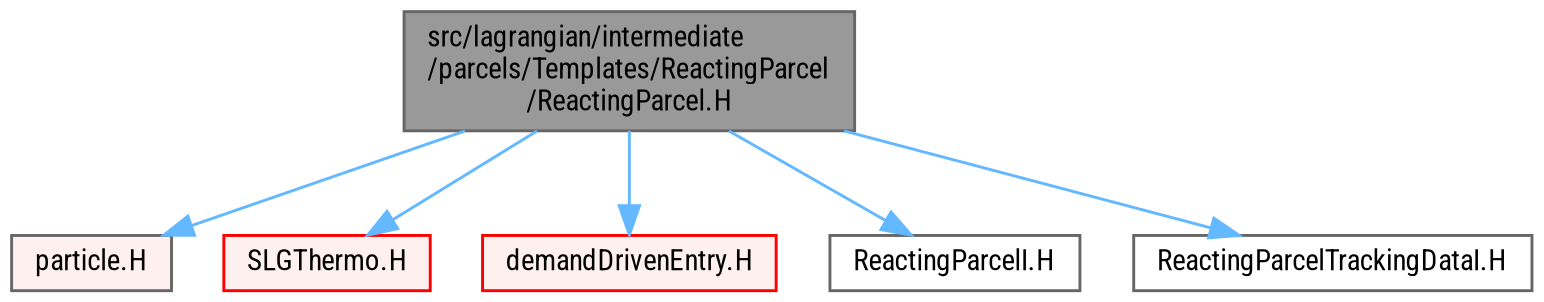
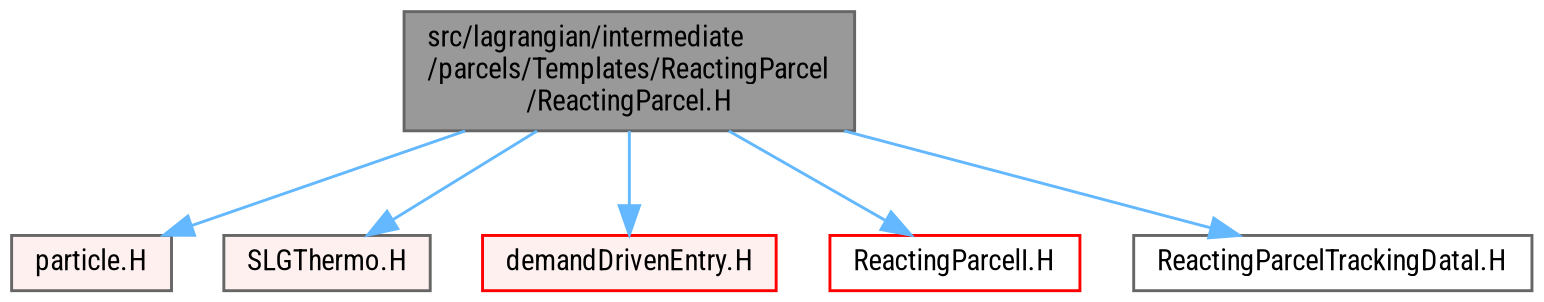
node "SLGThermo.H": color red -> grey40
node "ReactingParcelI.H": color grey40 -> red
